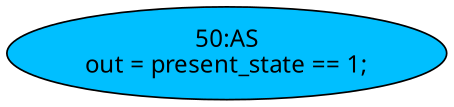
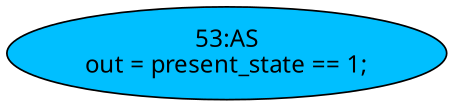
node "50:AS out = present_state == 1;": label "50:AS out = present_state == 1;" -> "53:AS out = present_state == 1;"
